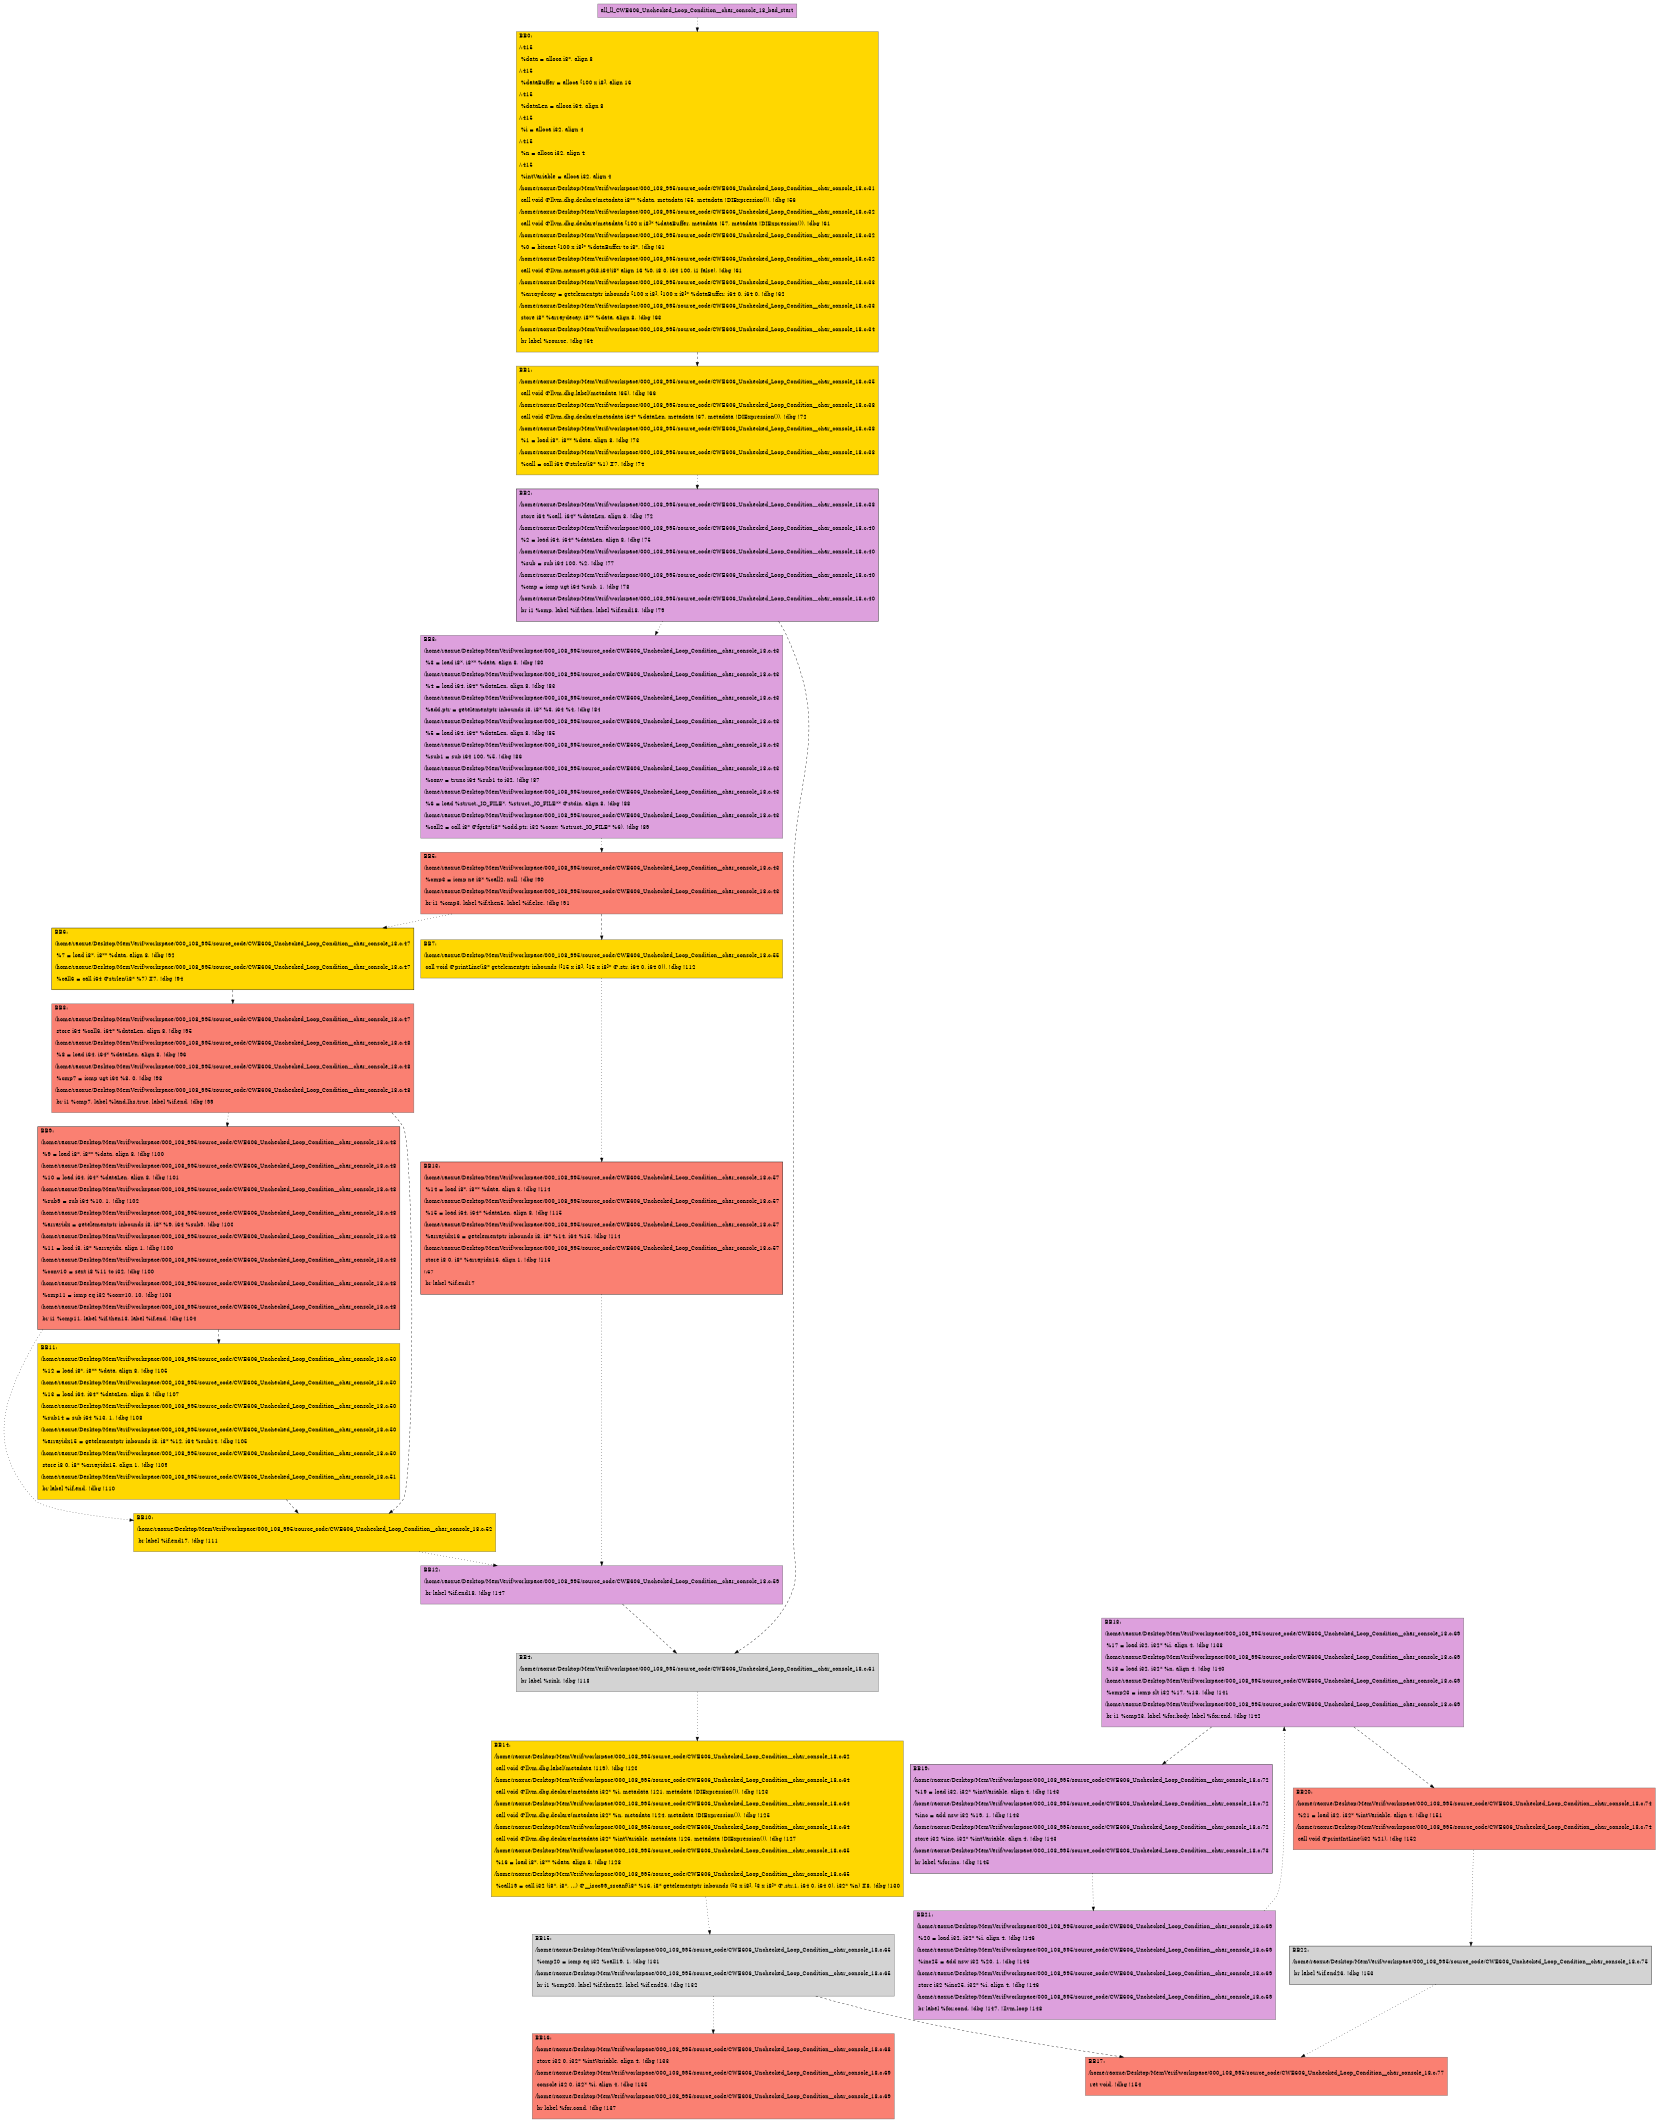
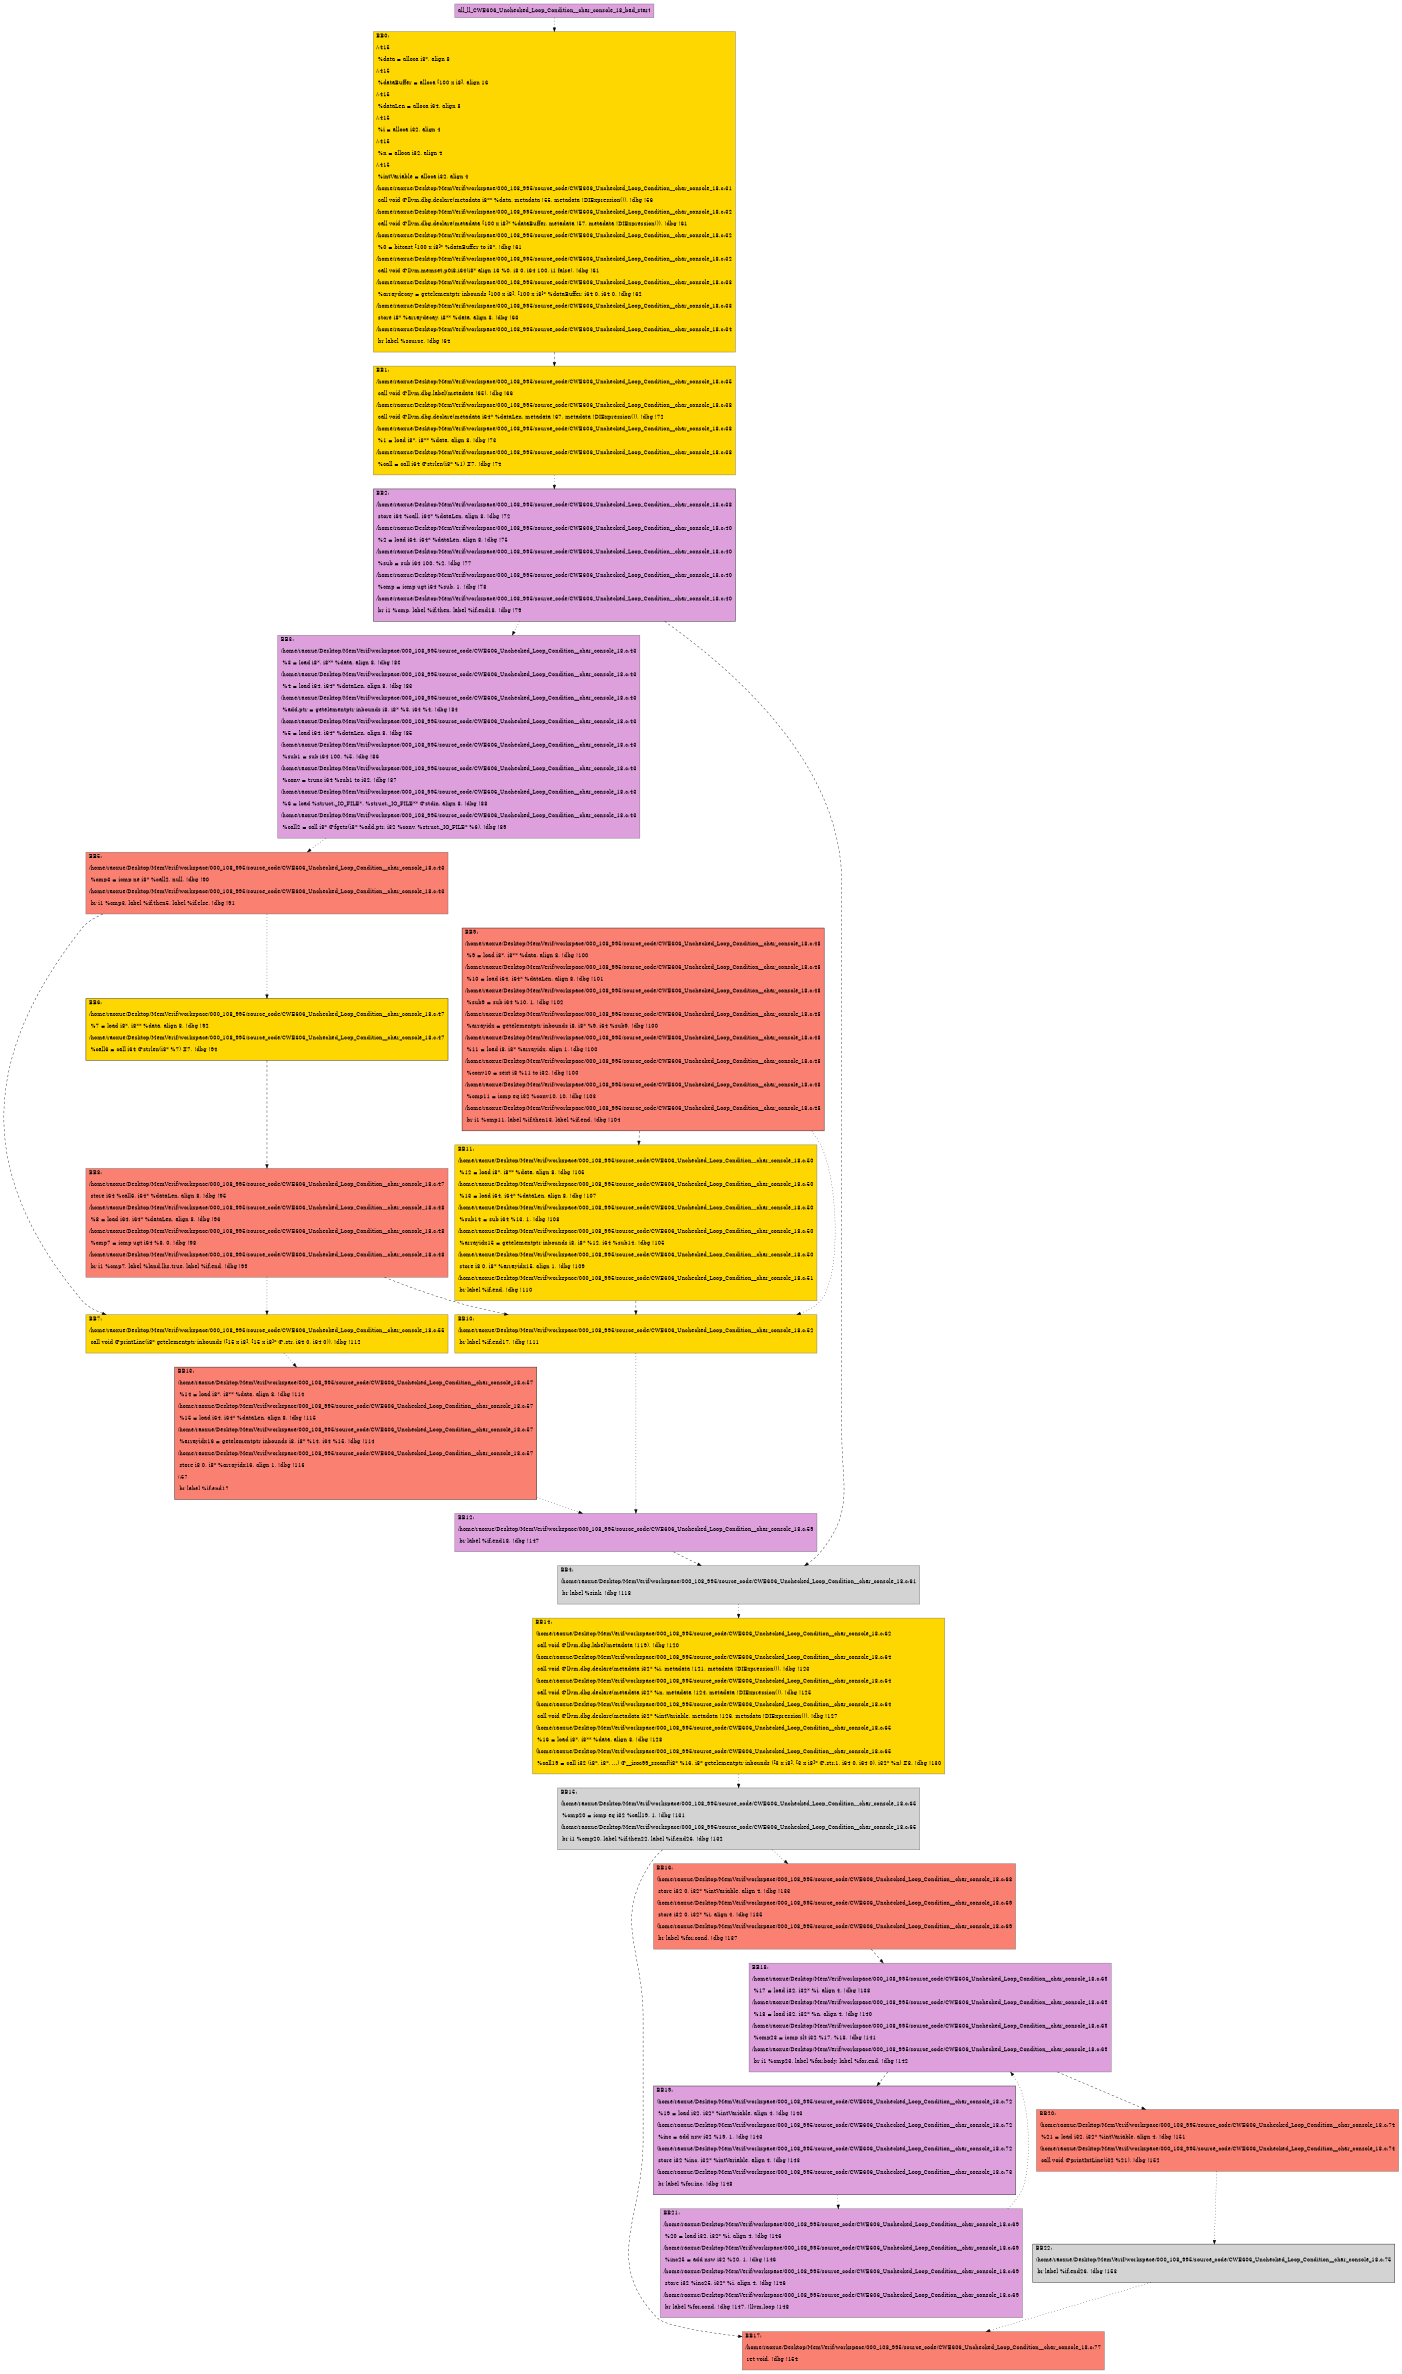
edge "BB8:" -> "BB9:": now "BB8:" -> "BB7:"
node "BB19:": text "br label %for.inc, !dbg !145" -> "br label %for.inc, !dbg !148"
edge "BB16:" -> "BB18:": added
node "BB16:": text "console i32 0, i32* %i, align 4, !dbg !135" -> "store i32 0, i32* %i, align 4, !dbg !135"
